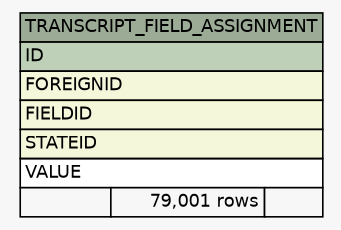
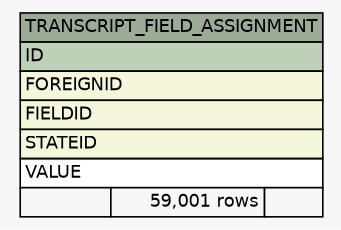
node "TRANSCRIPT_FIELD_ASSIGNMENT": text "79,001 rows" -> "59,001 rows"
